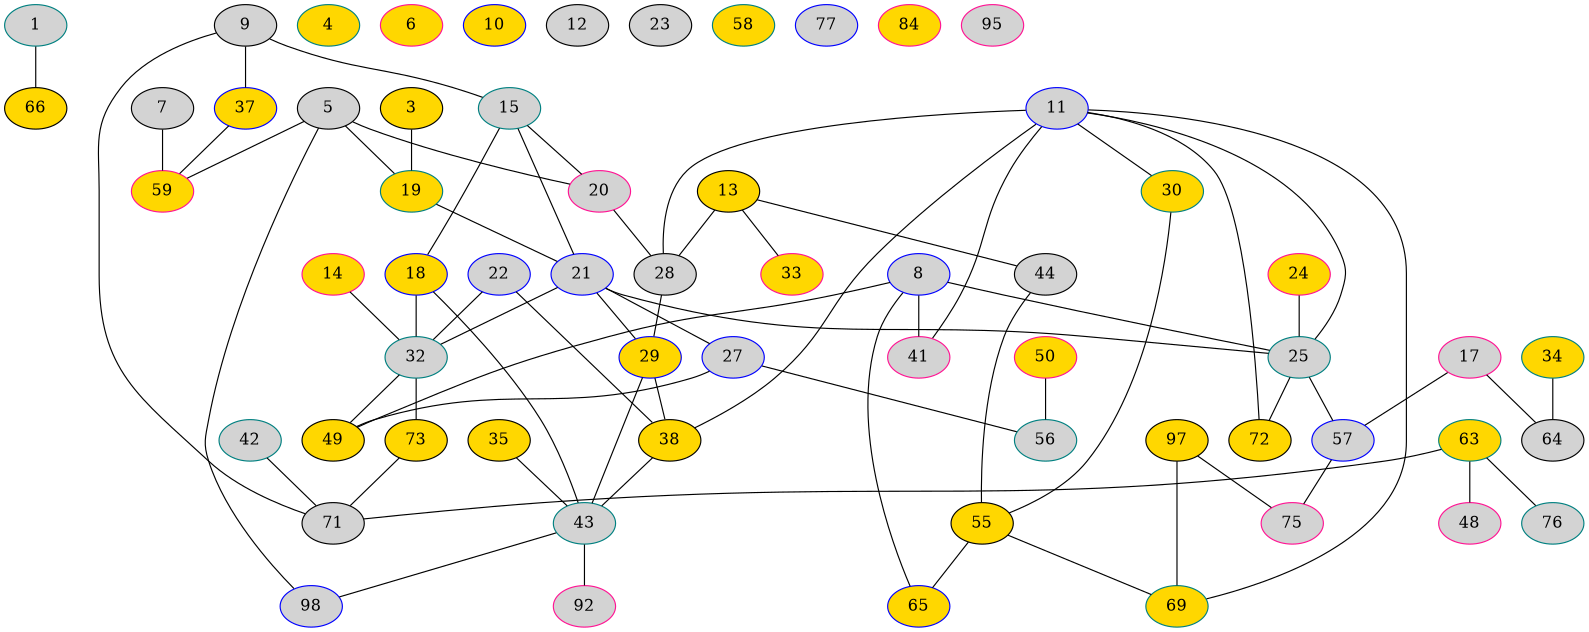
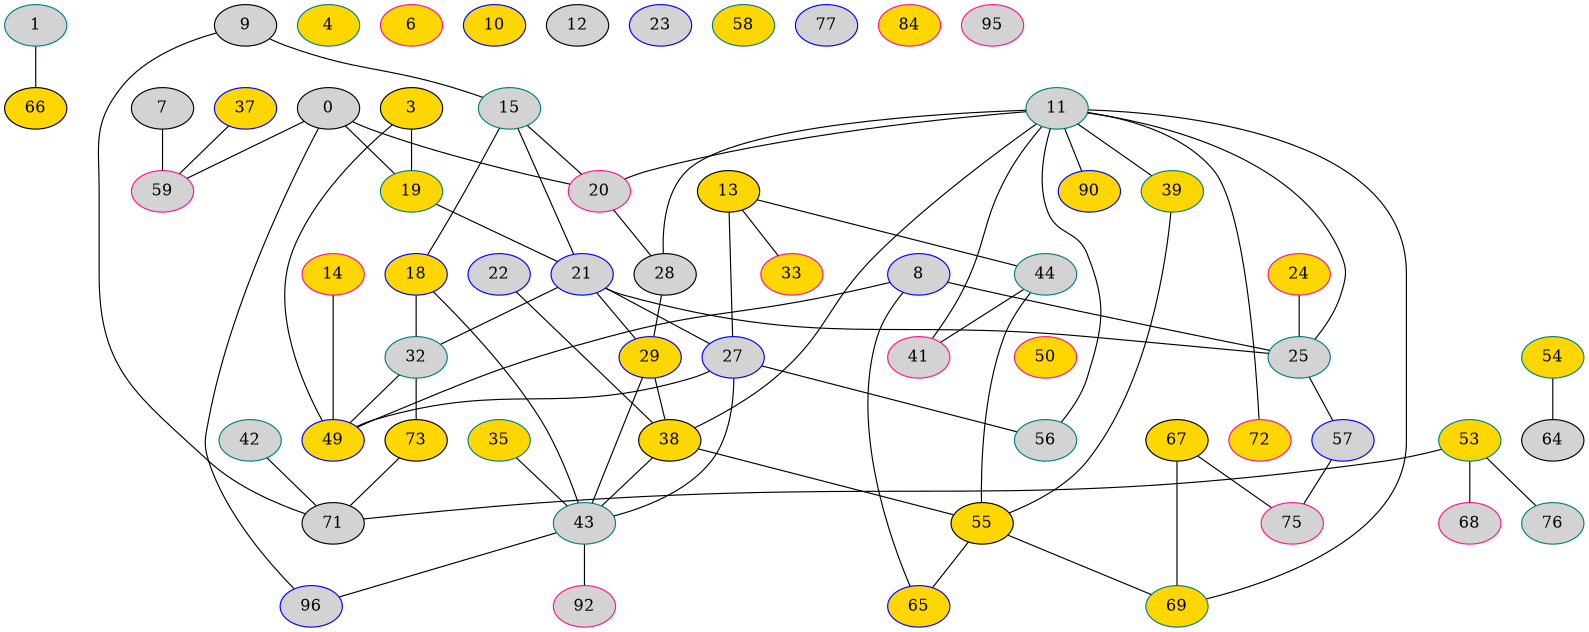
node "23": color black -> blue
edge "9" -- "37": removed
node "5": label "5" -> "0"
node "11": color blue -> teal
edge "11" -- "20": added
node "59": fillcolor gold -> lightgrey
node "90": added
node "30": label "30" -> "39"
edge "13" -- "28": now "13" -- "27"
edge "3" -- "49": added
node "44": color black -> teal
edge "22" -- "32": removed
edge "14" -- "32": now "14" -- "49"
edge "8" -- "41": now "44" -- "41"
node "17": removed
node "34": label "34" -> "54"
edge "50" -- "56": now "11" -- "56"
edge "25" -- "72": removed
node "49": color black -> blue
node "35": color black -> teal
node "97": label "97" -> "67"
node "72": color black -> deeppink
node "63": label "63" -> "53"
edge "27" -- "43": added
edge "38" -- "55": added
node "48": label "48" -> "68"
node "98": label "98" -> "96"
